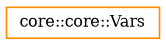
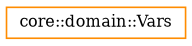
node "core::core::Vars": label "core::core::Vars" -> "core::domain::Vars"
